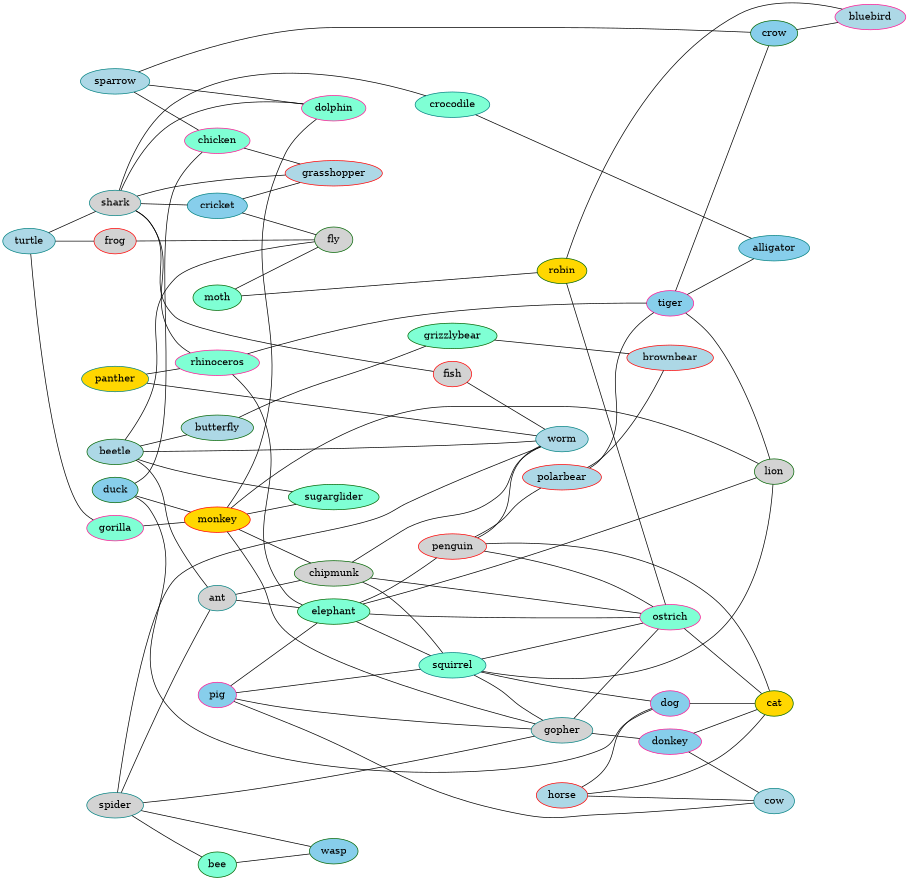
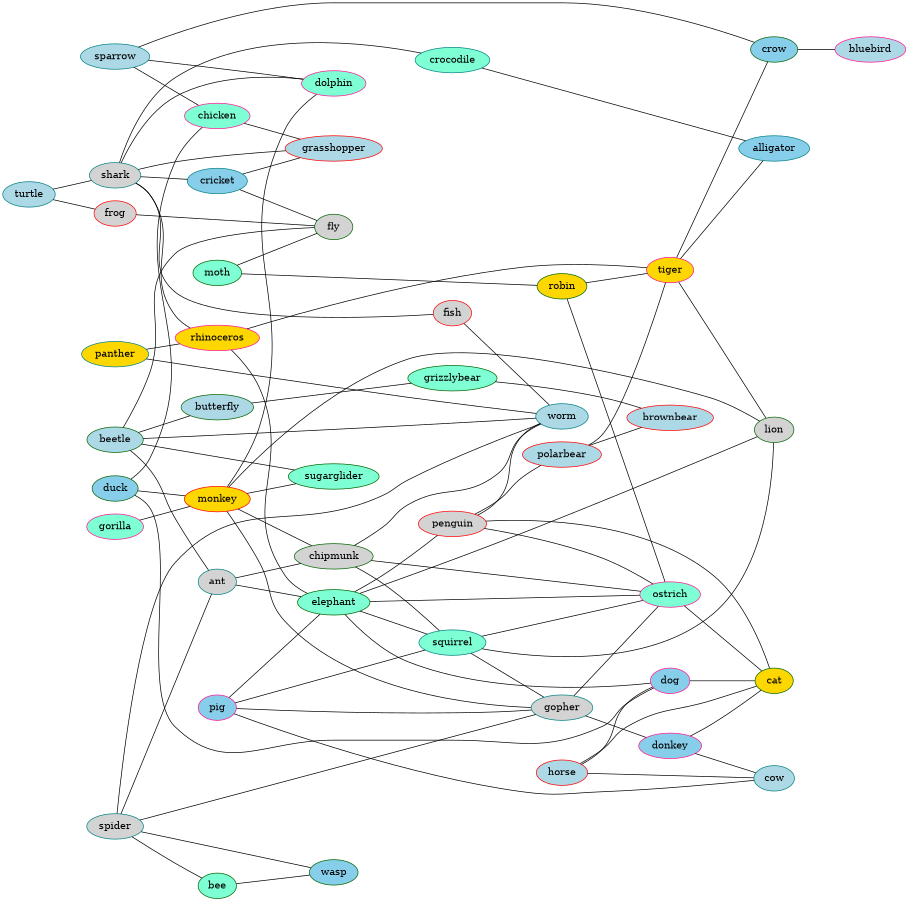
edge "bluebird" -- "robin": now "tiger" -- "robin"
node "tiger": fillcolor skyblue -> gold
node "rhinoceros": fillcolor aquamarine -> gold
edge "turtle" -- "gorilla": removed
edge "squirrel" -- "dog": now "elephant" -- "dog"
